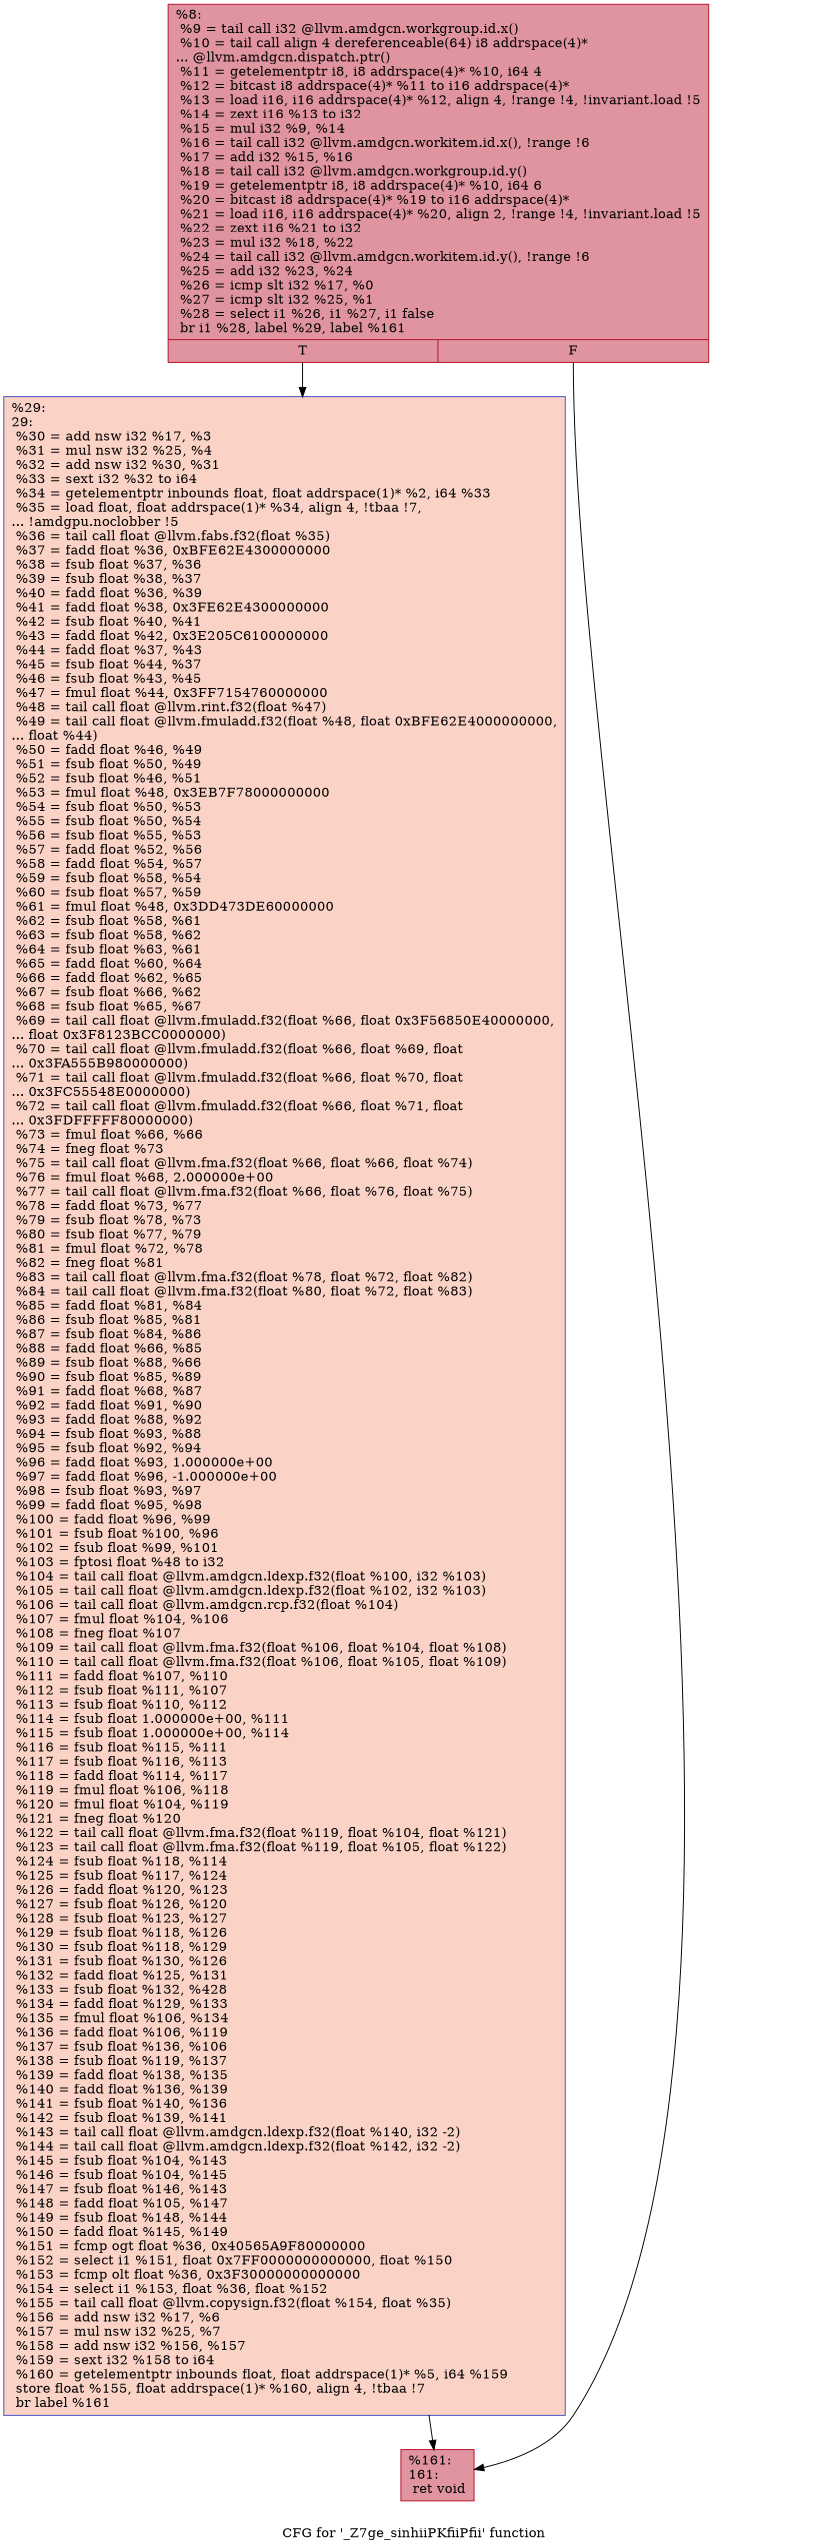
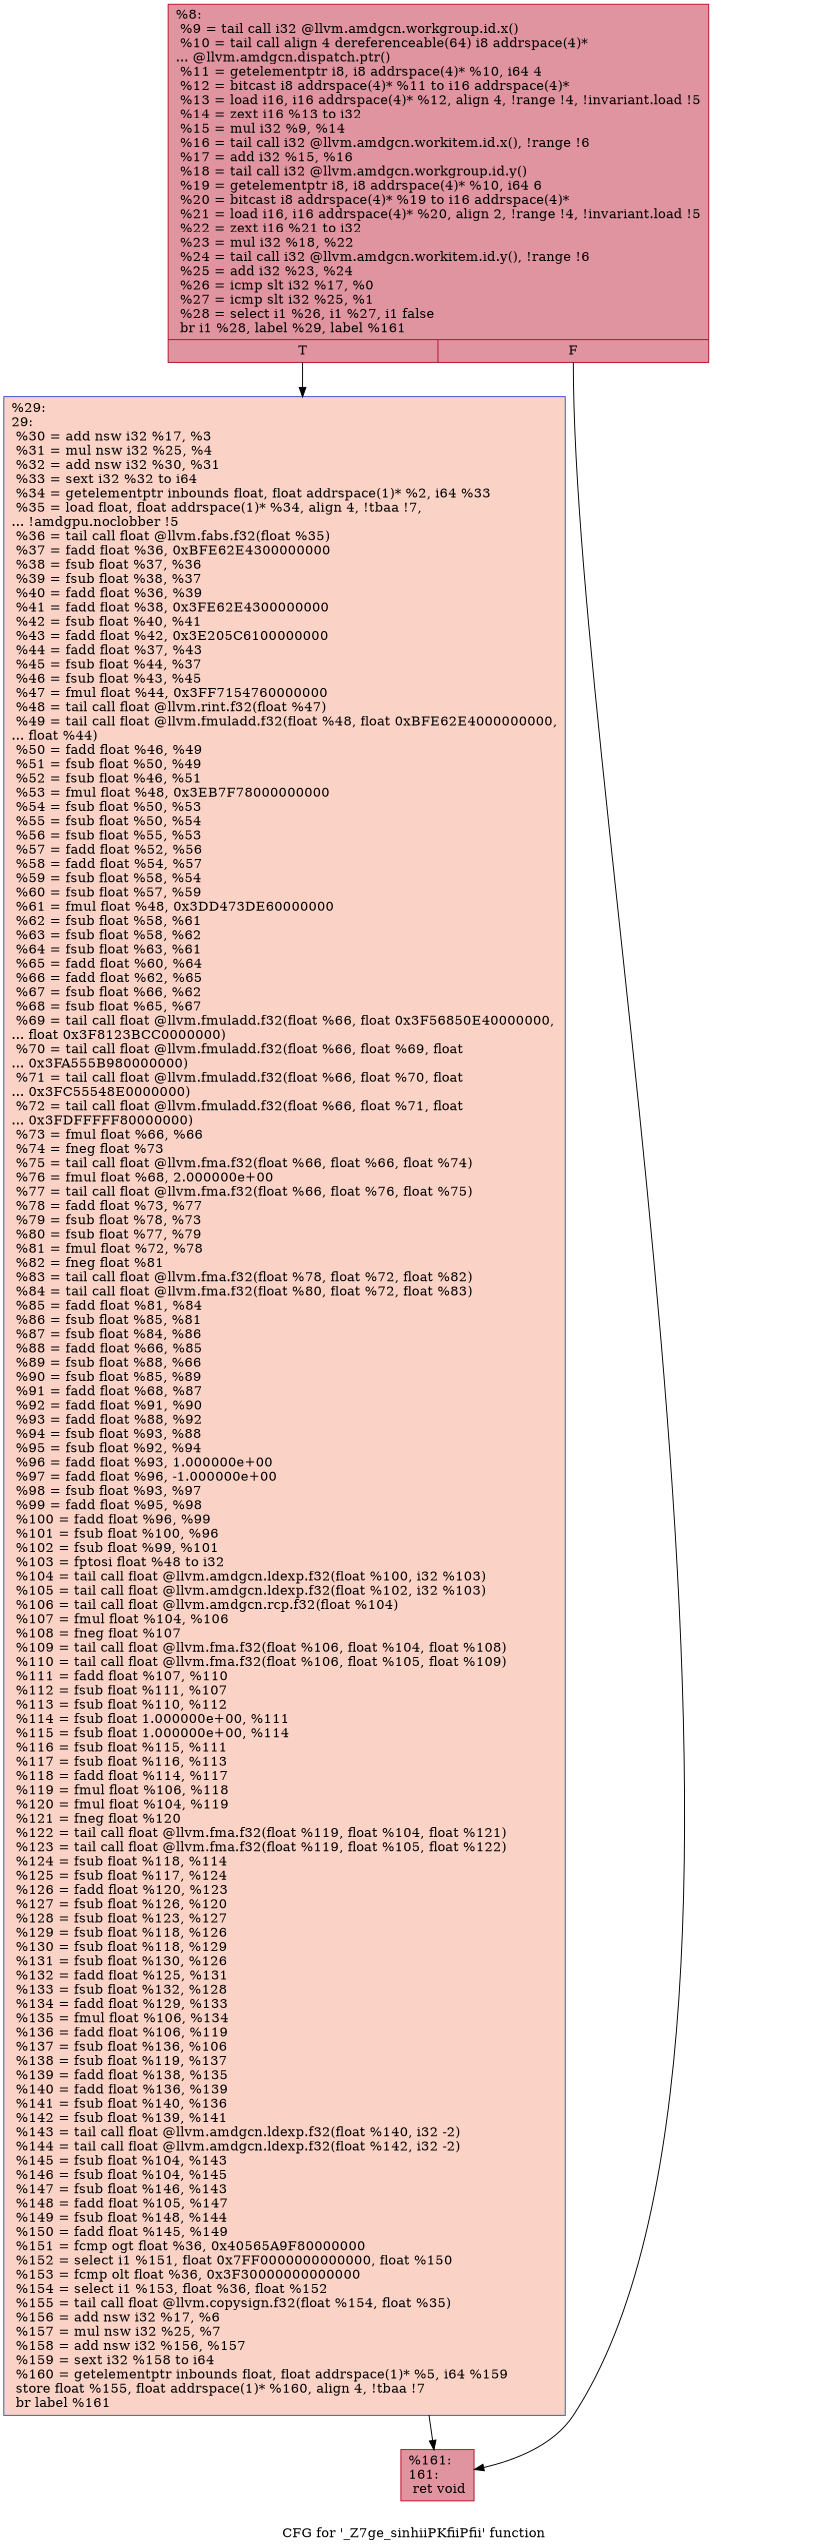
node "%29:": text "%133 = fsub float %132, %428" -> "%133 = fsub float %132, %128"
